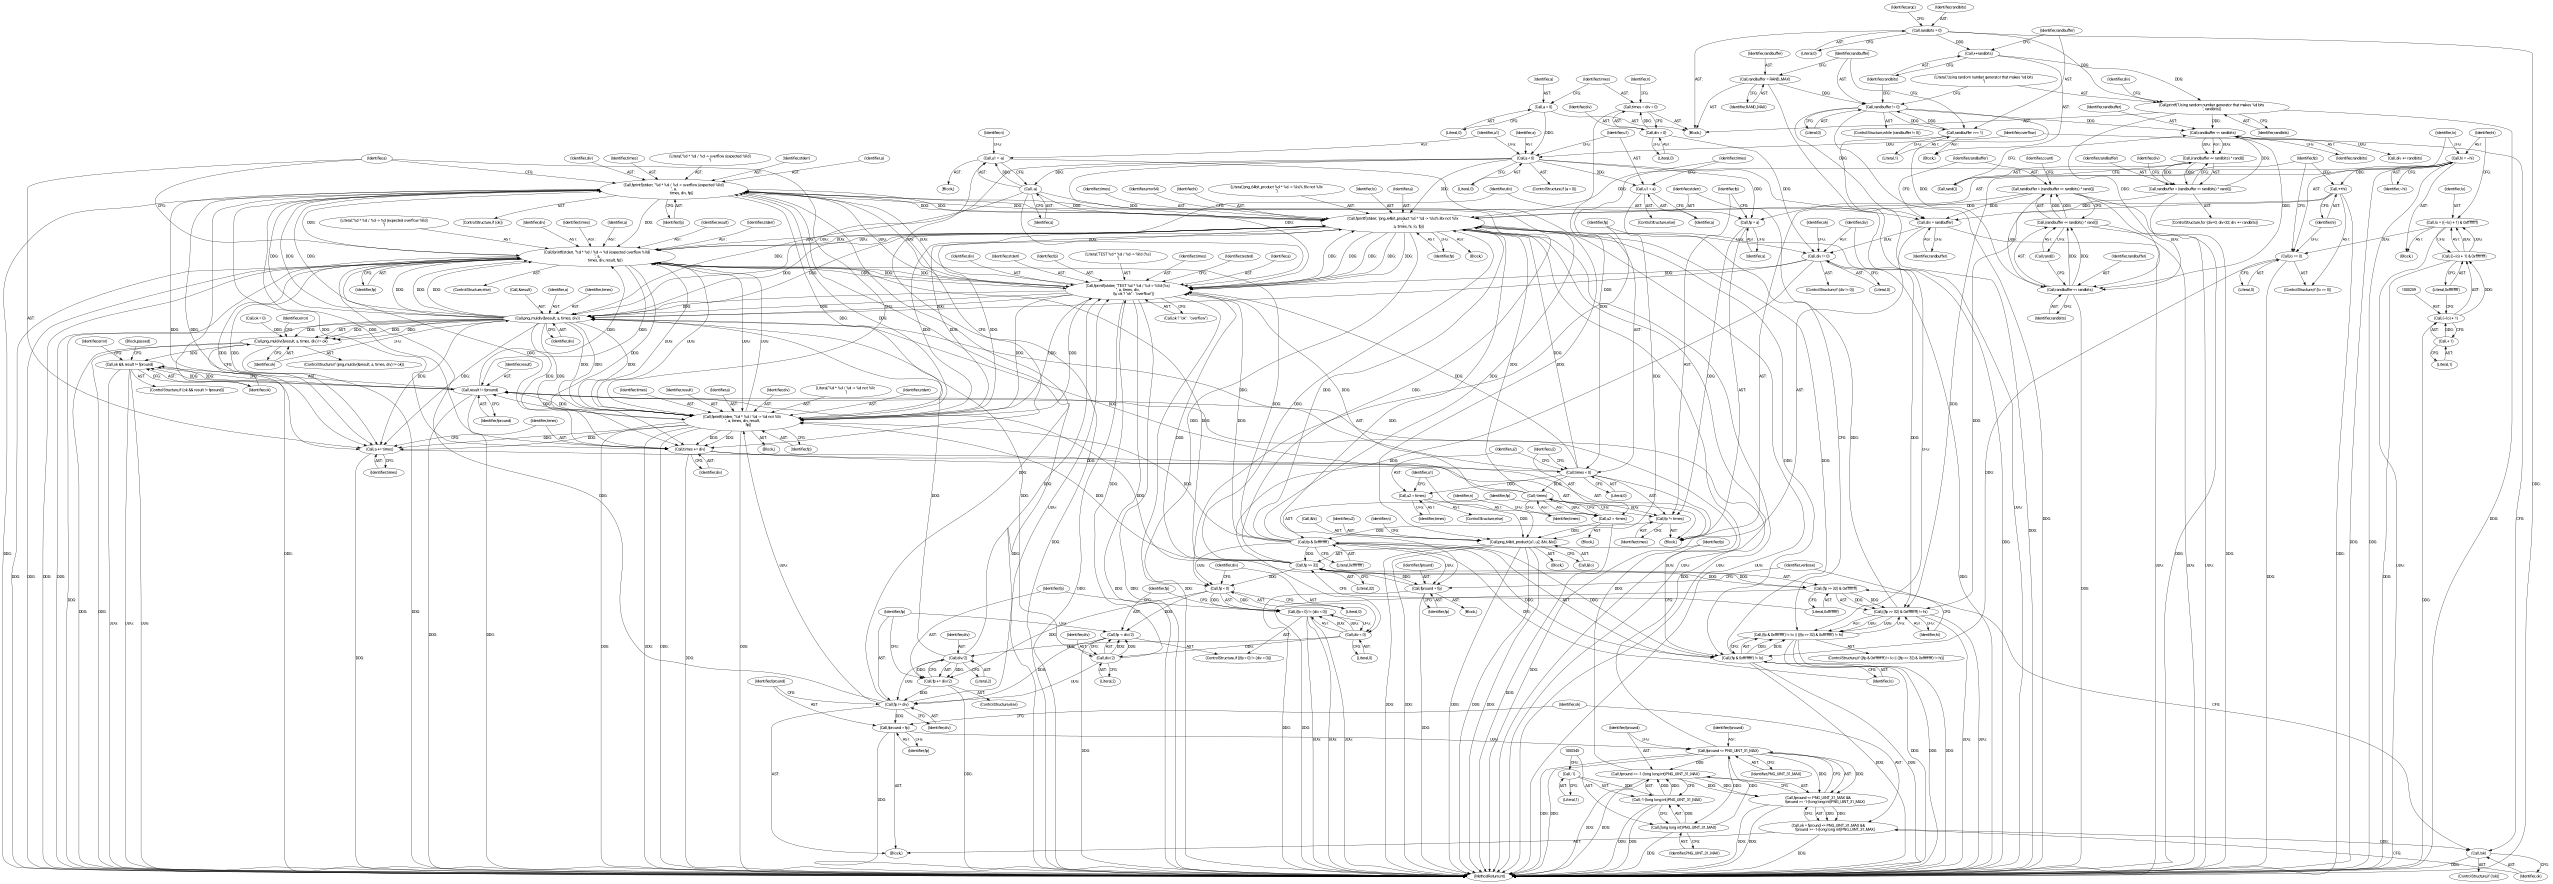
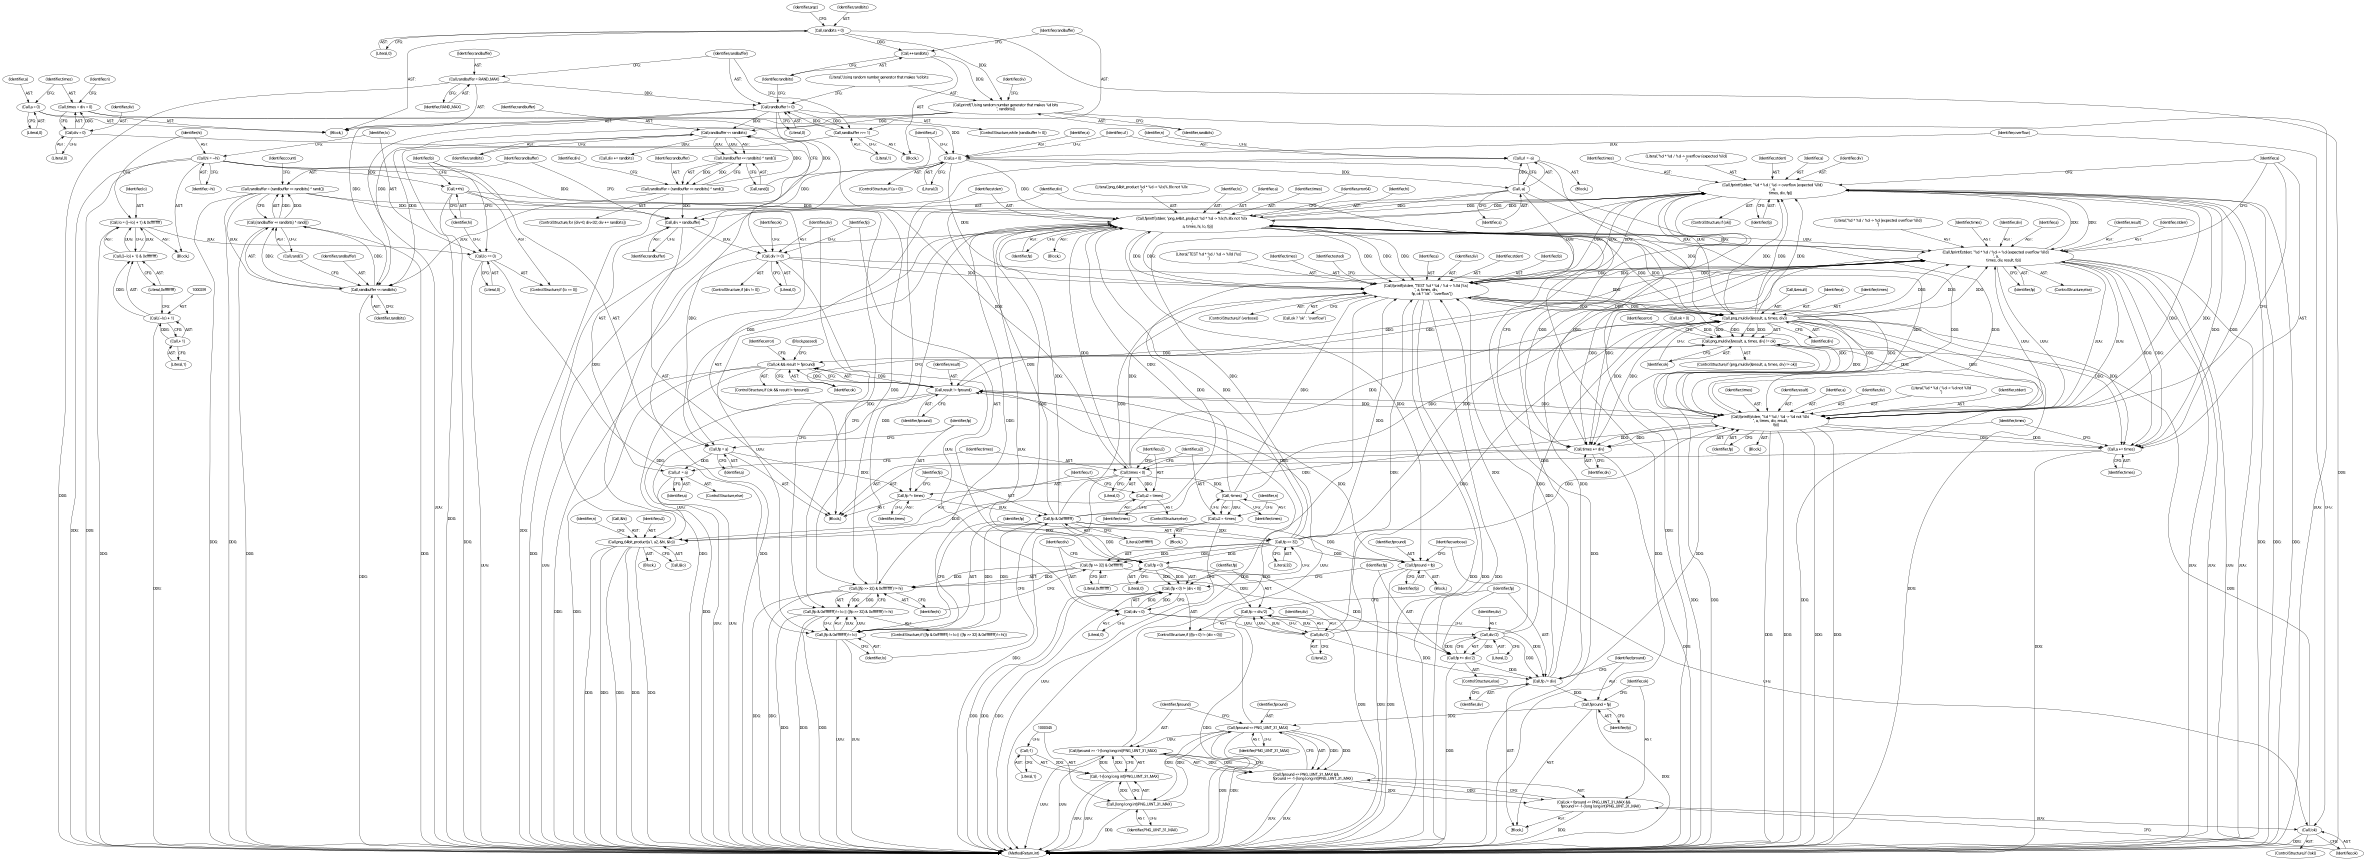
edge "(Call,a < 0)" -> "(Call,u1 = a)": now "(Call,fp = a)" -> "(Call,u1 = a)"
node "(ControlStructure,if (verbose))": added
edge "(Call,!ok)" -> "(Call,png_muldiv(&result, a, times, div) != ok)": added, label "DDG:"
edge "(Call,-times)" -> "(Call,fp *= times)": removed, label "DDG:"
edge "(Call,((~lo) + 1) & 0xffffffff)" -> "(MethodReturn,int)": removed, label "DDG:"
